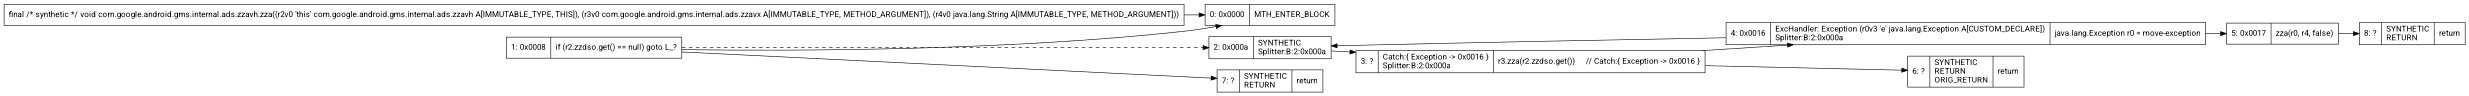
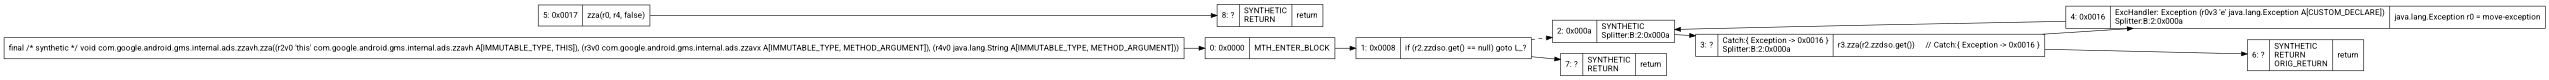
edge "4: 0x0016" -> "5: 0x0017": removed
edge "1: 0x0008" -> "0: 0x0000": reversed
